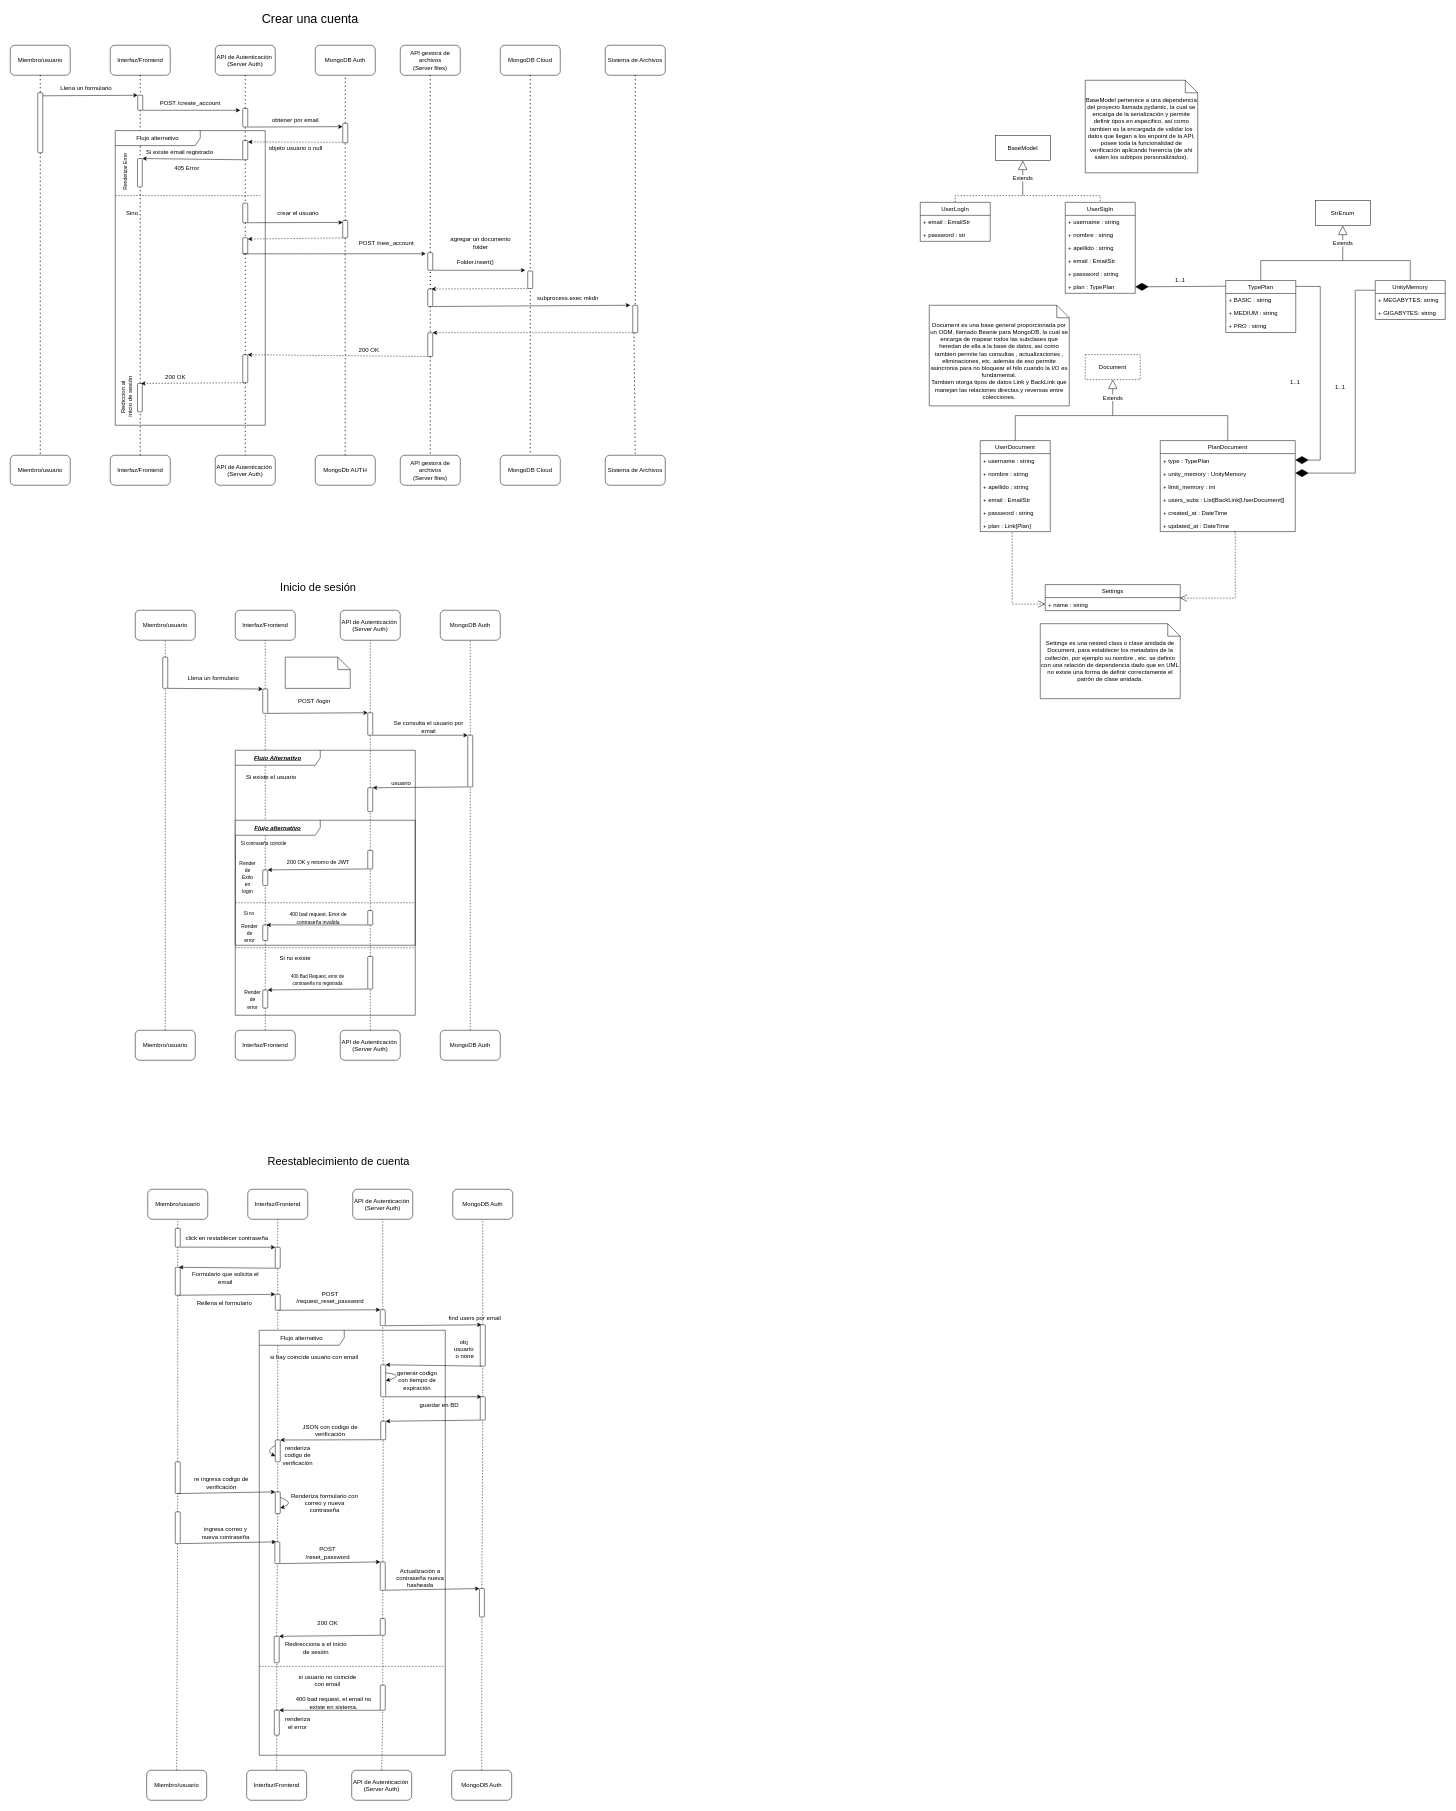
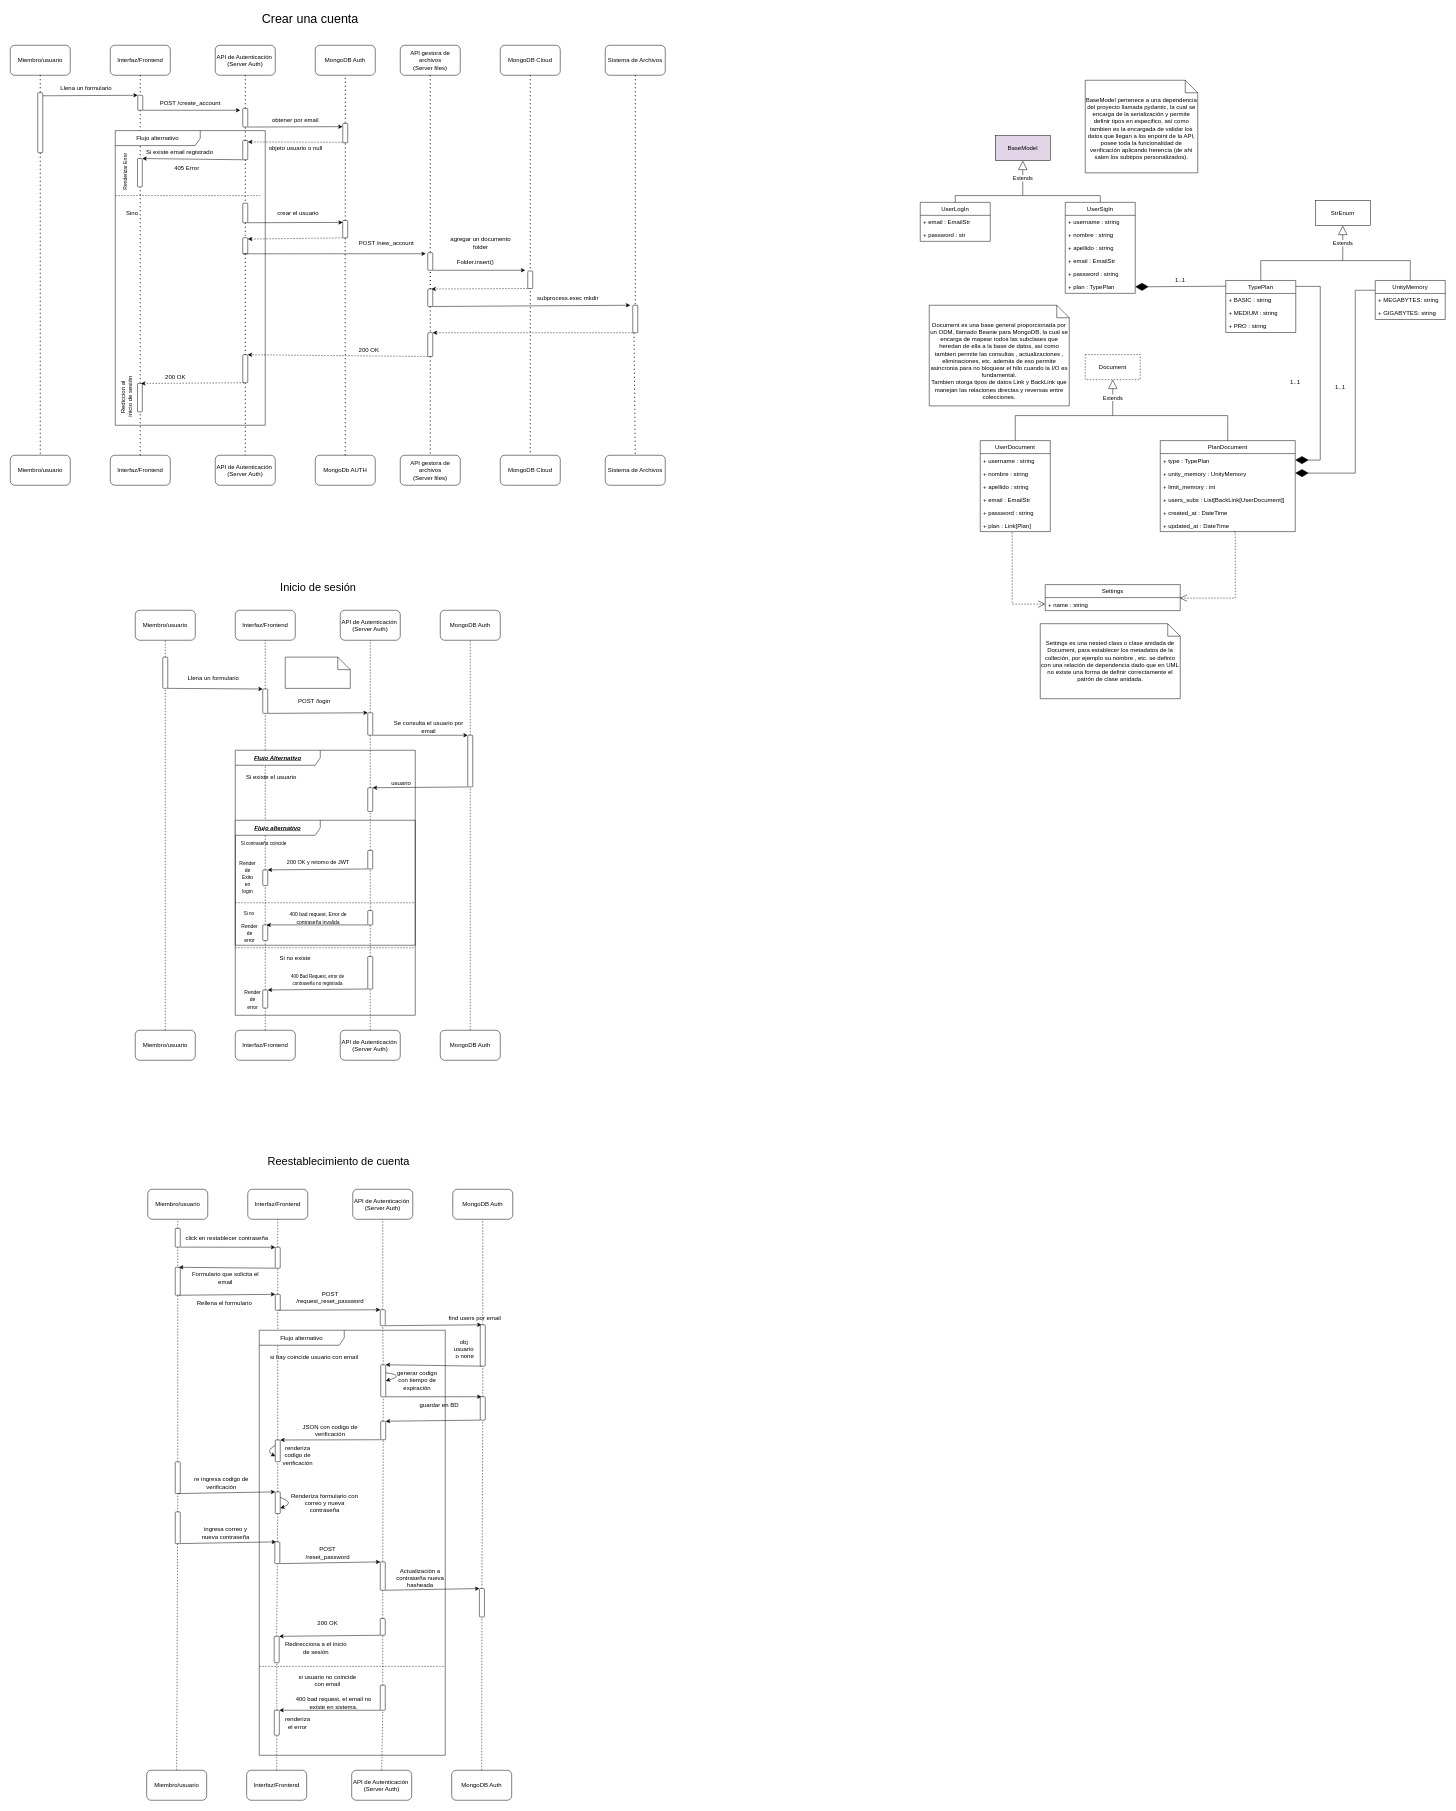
node "BaseModel": fillcolor #ffffff -> #e1d5e7
edge "UserLogIn" -- "UserSigIn": style dashed -> solid
